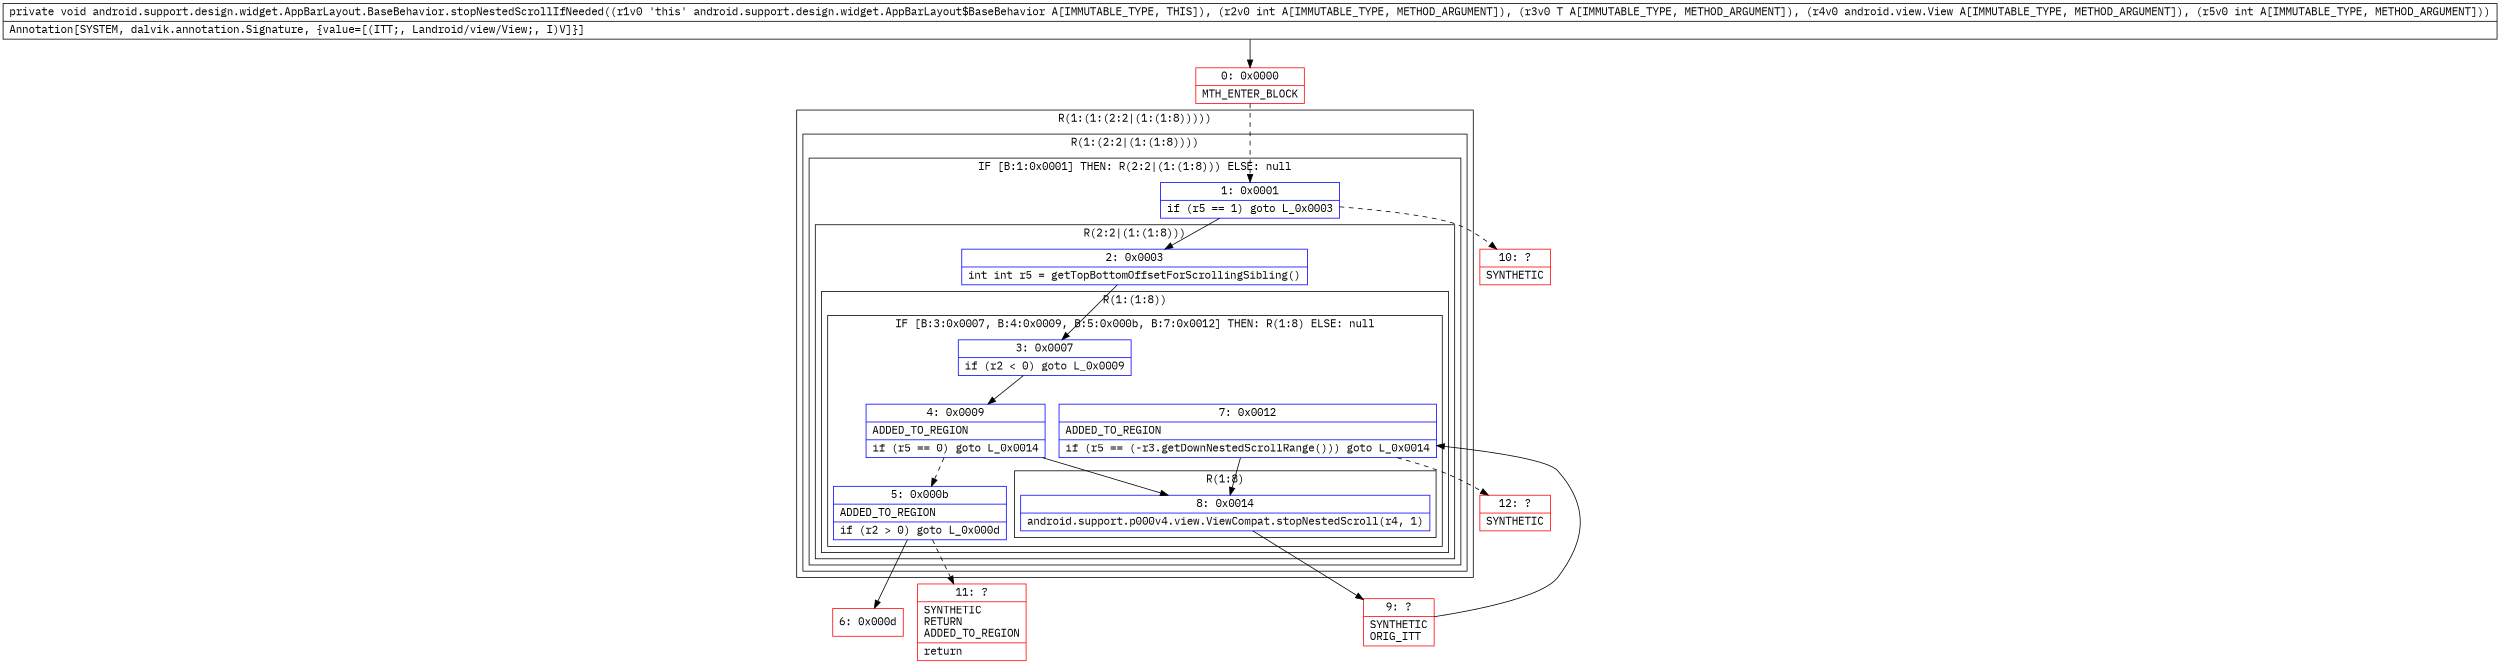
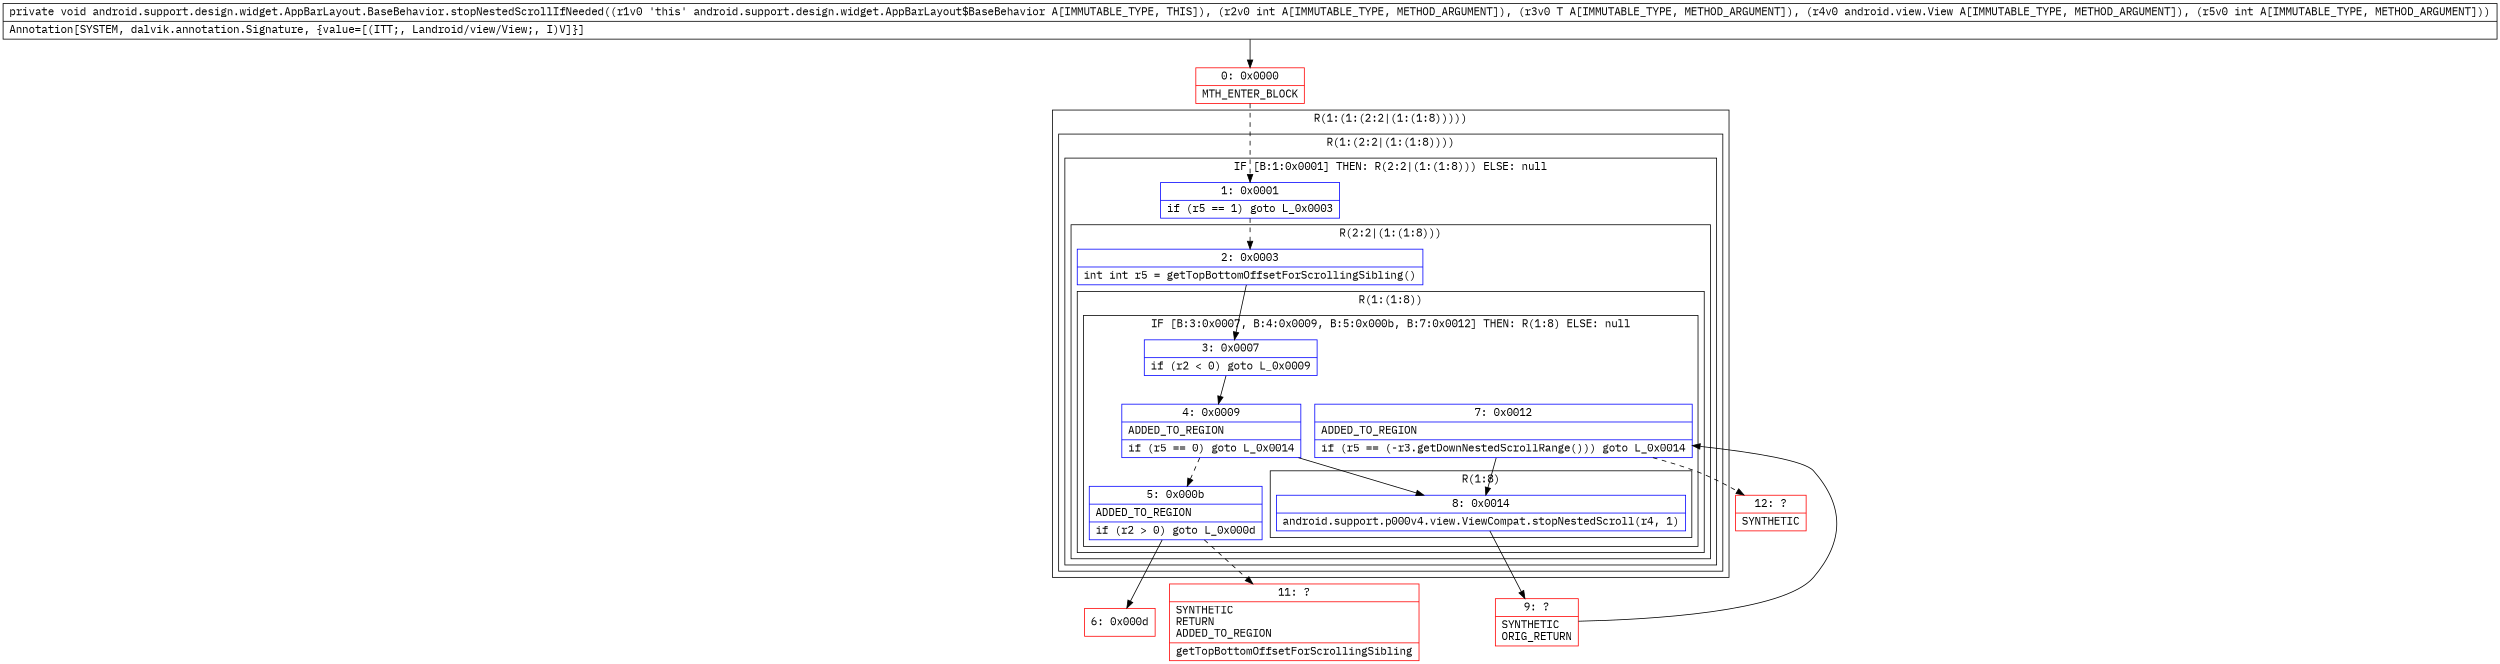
edge "1: 0x0001" -> "2: 0x0003": style solid -> dashed
node "10: ?": removed
node "9: ?": text "ORIG_ITT" -> "ORIG_RETURN"
node "11: ?": text "return" -> "getTopBottomOffsetForScrollingSibling"
